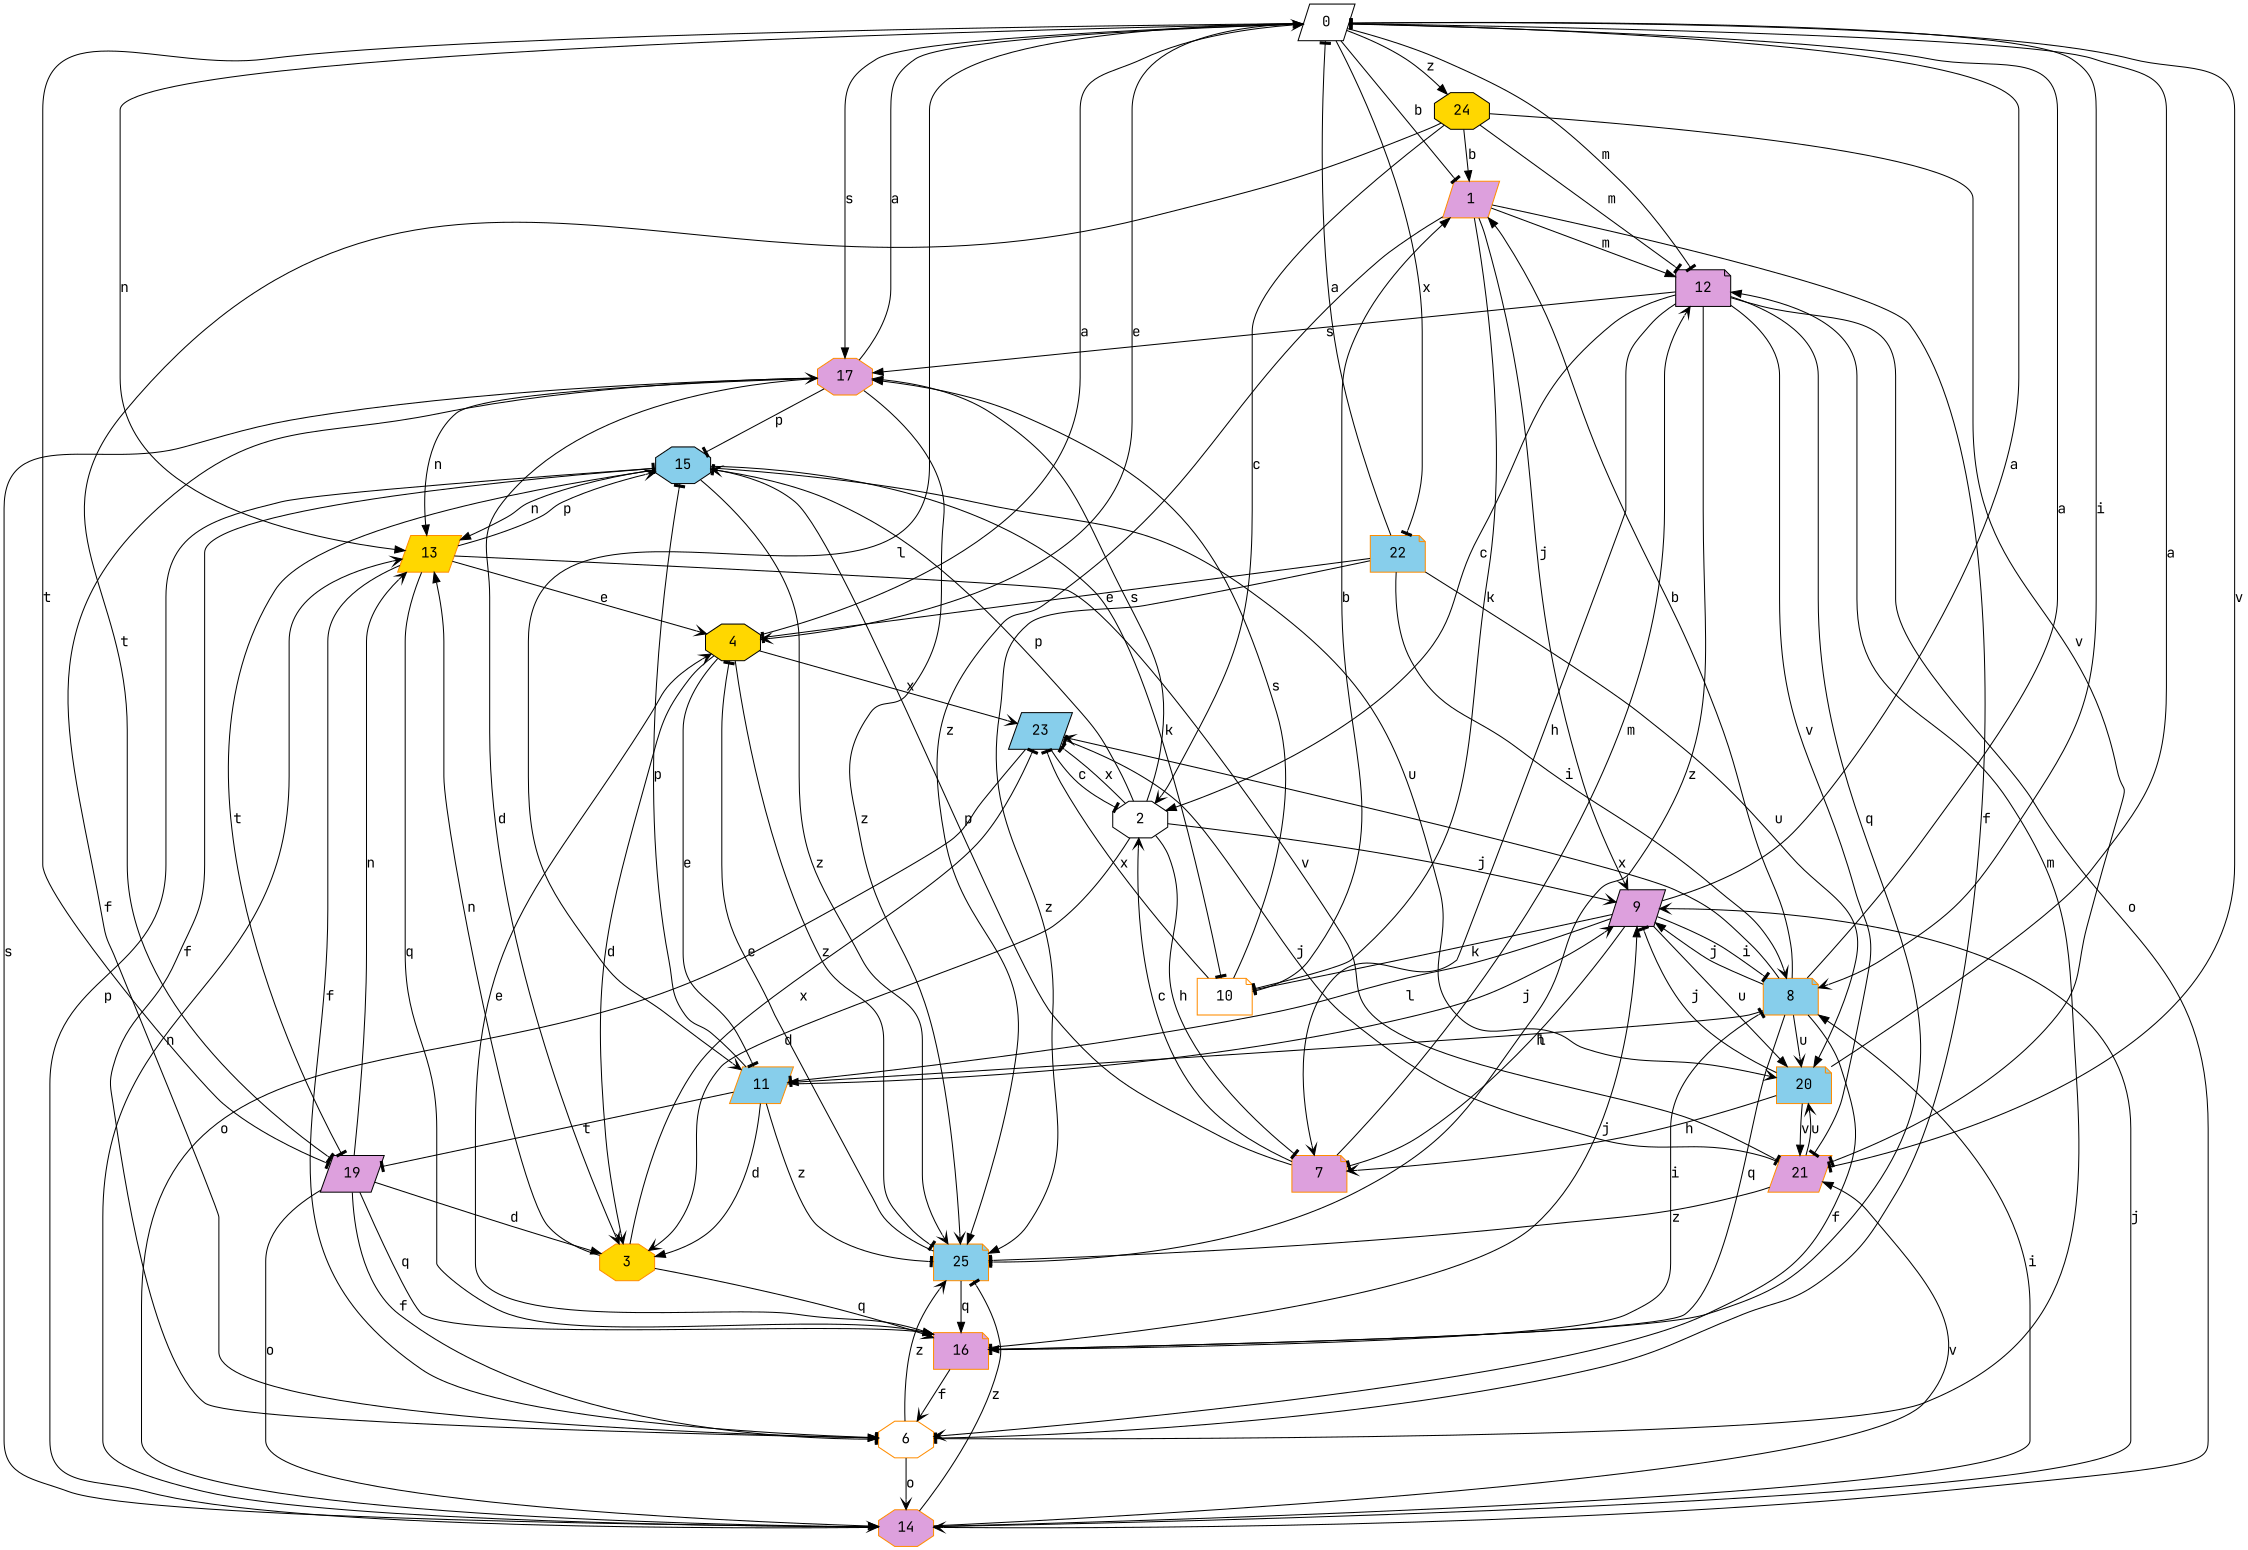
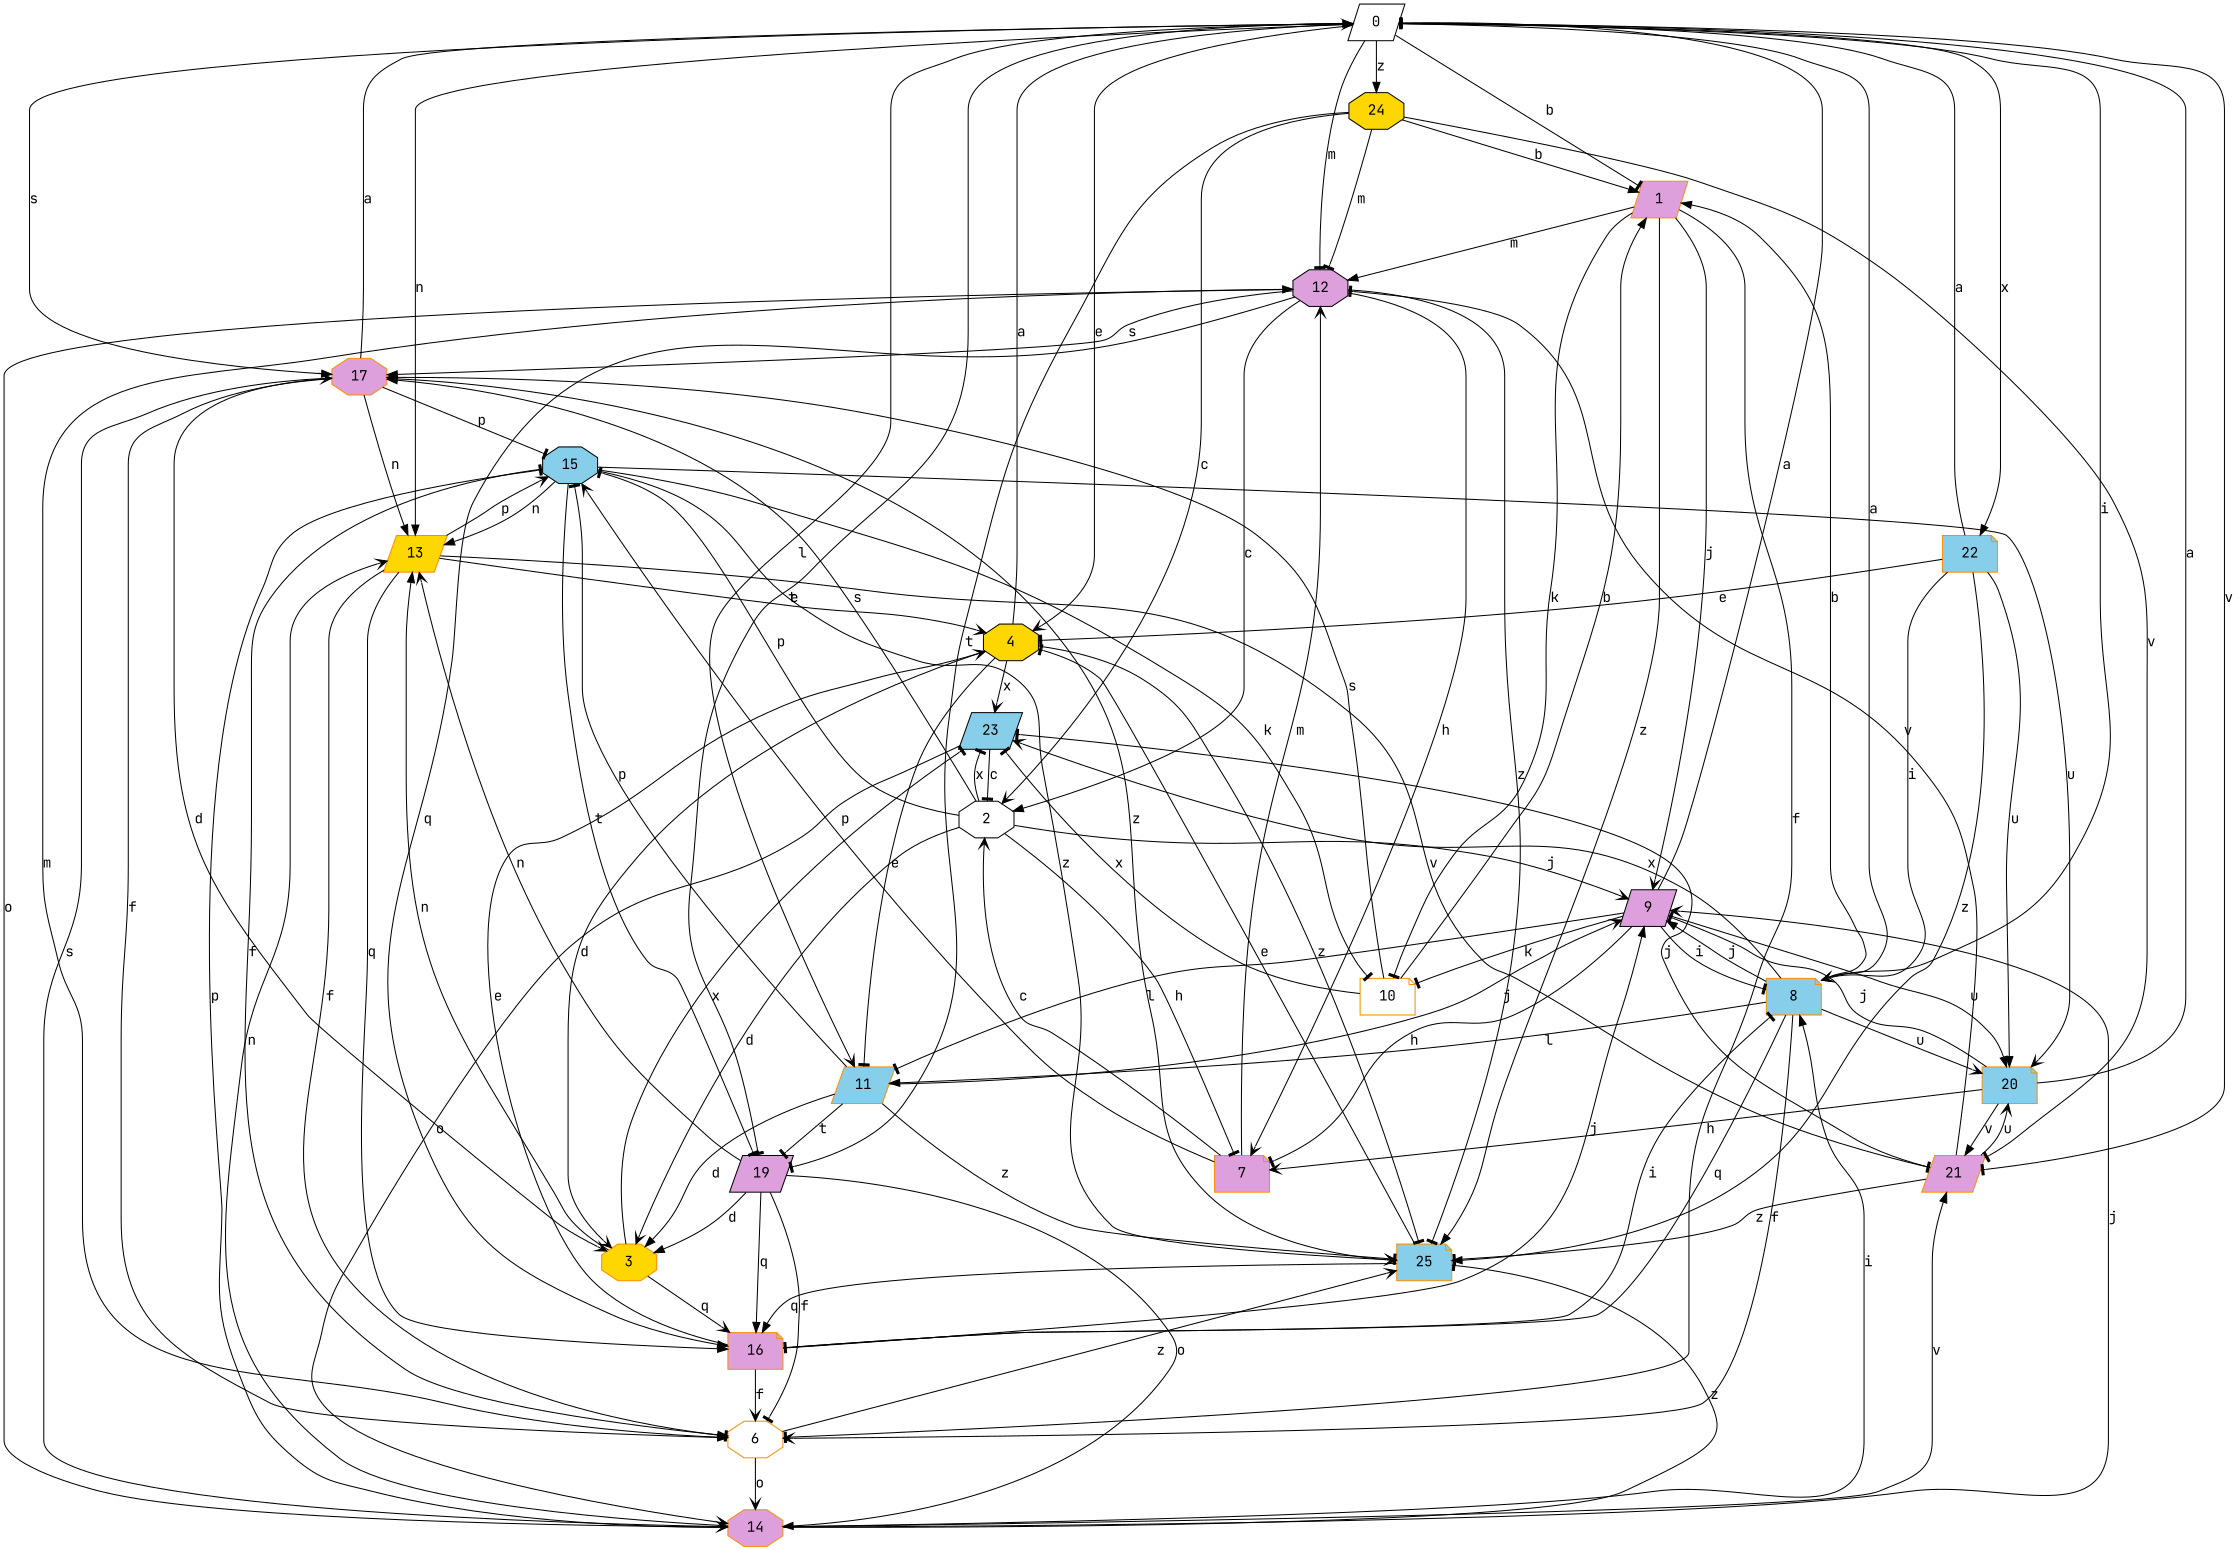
edge "0" -> "22": arrowhead tee -> normal
node "12": shape note -> octagon
edge "12" -> "21": reversed
